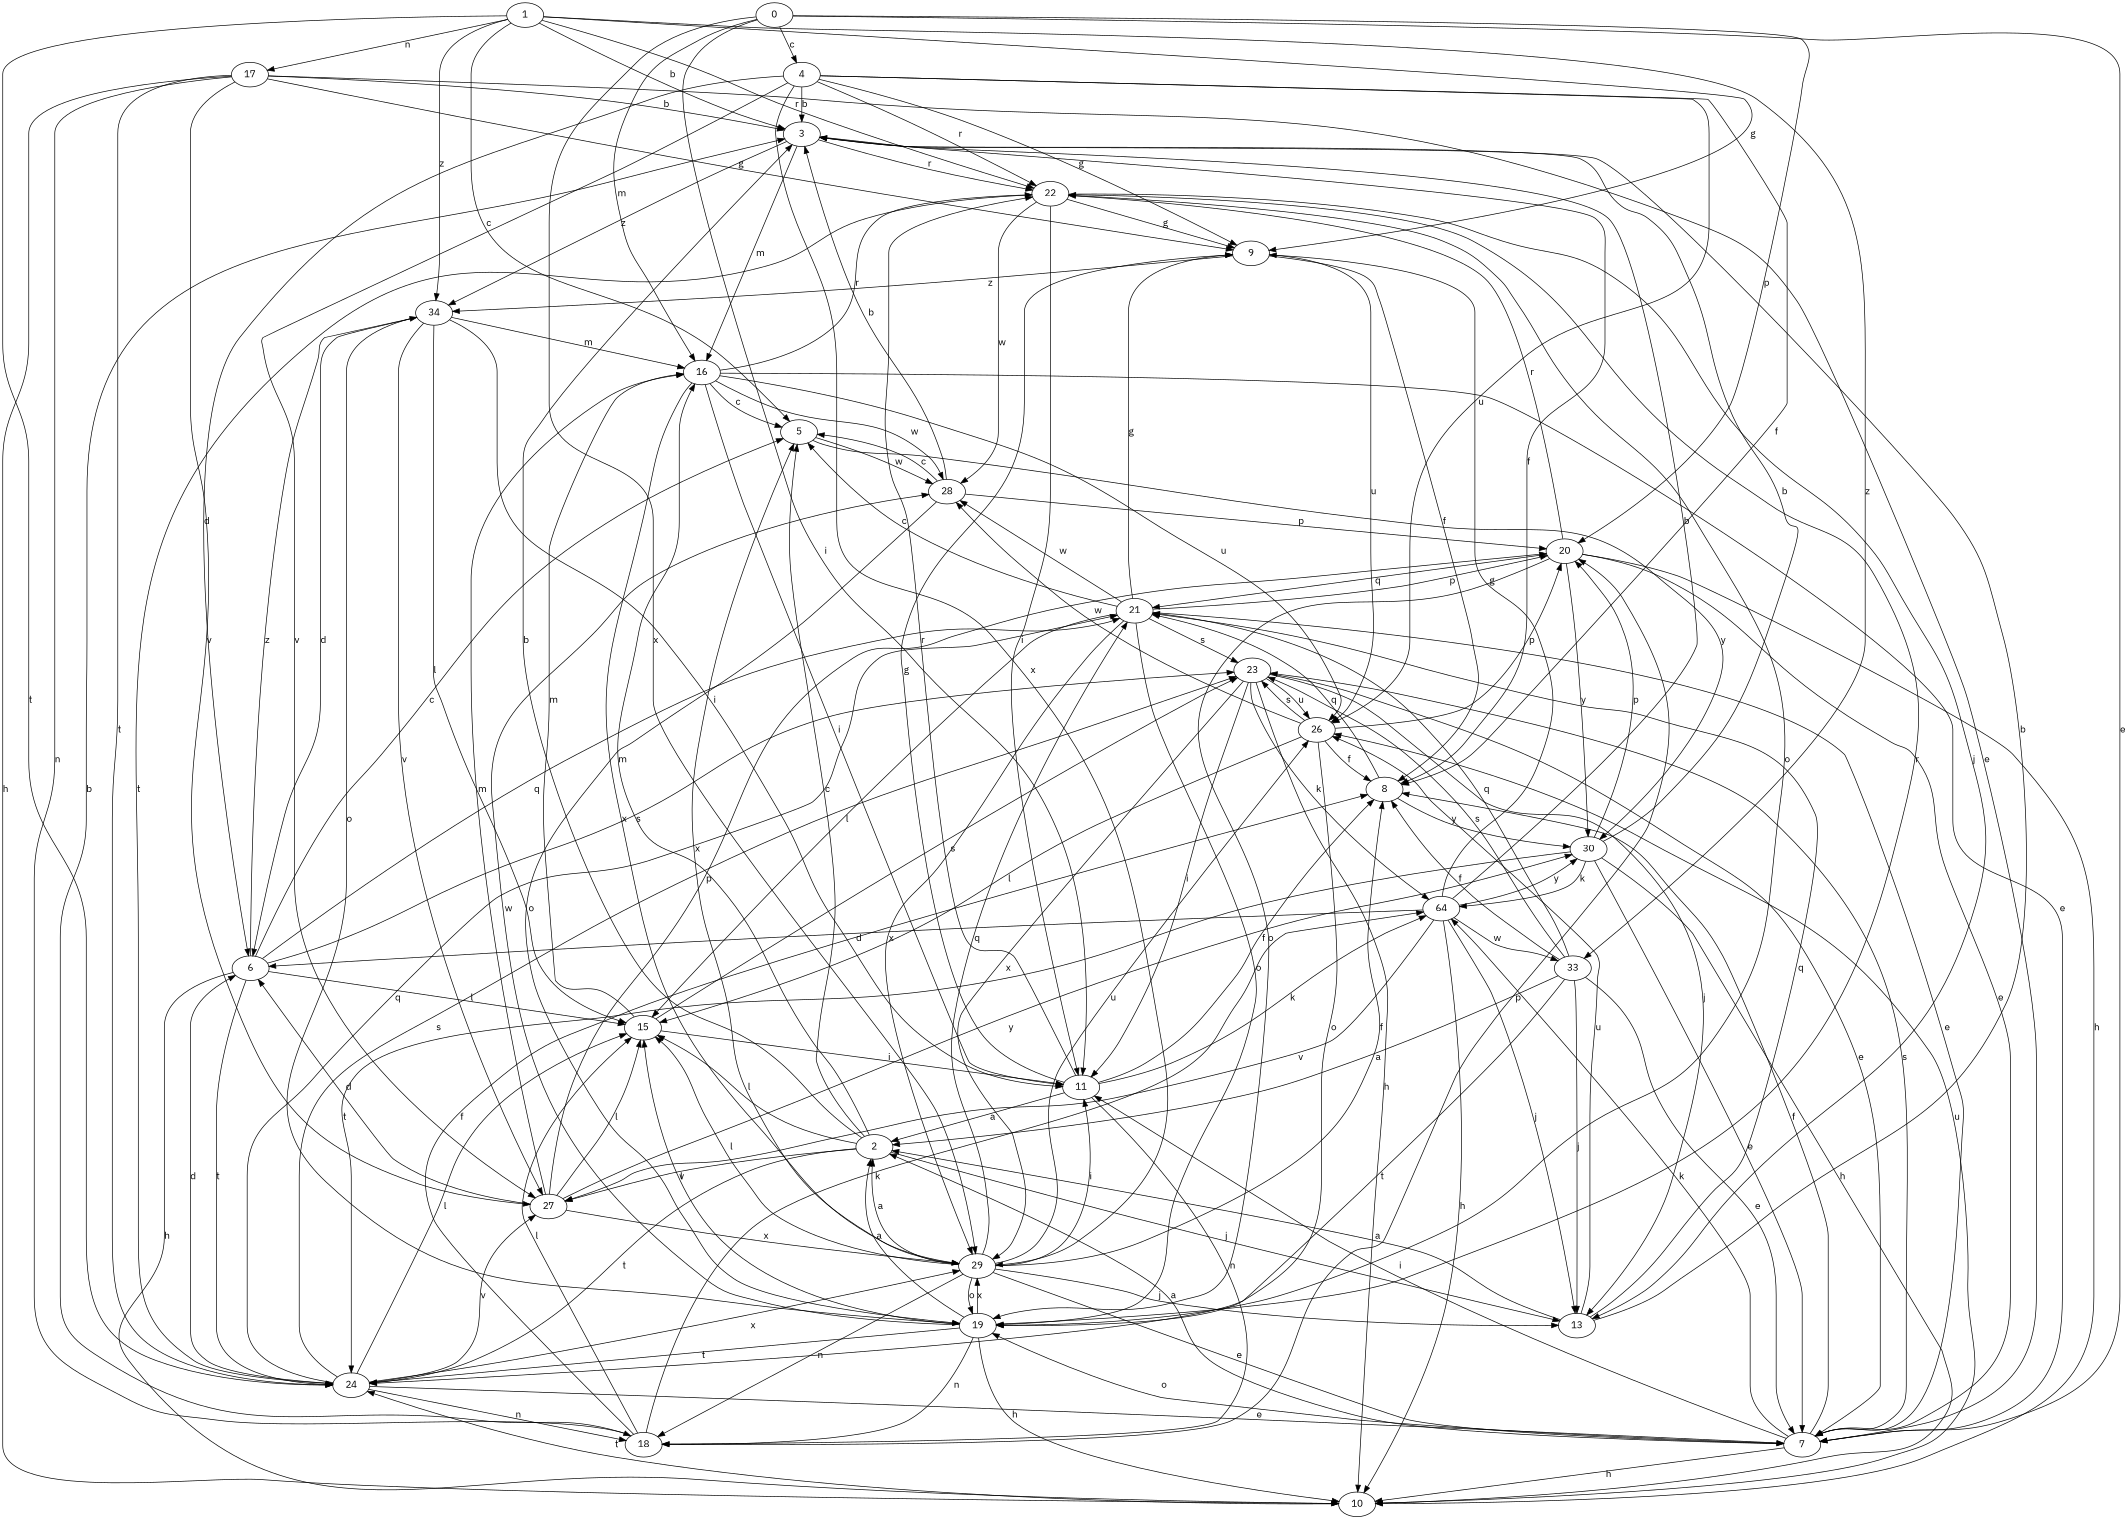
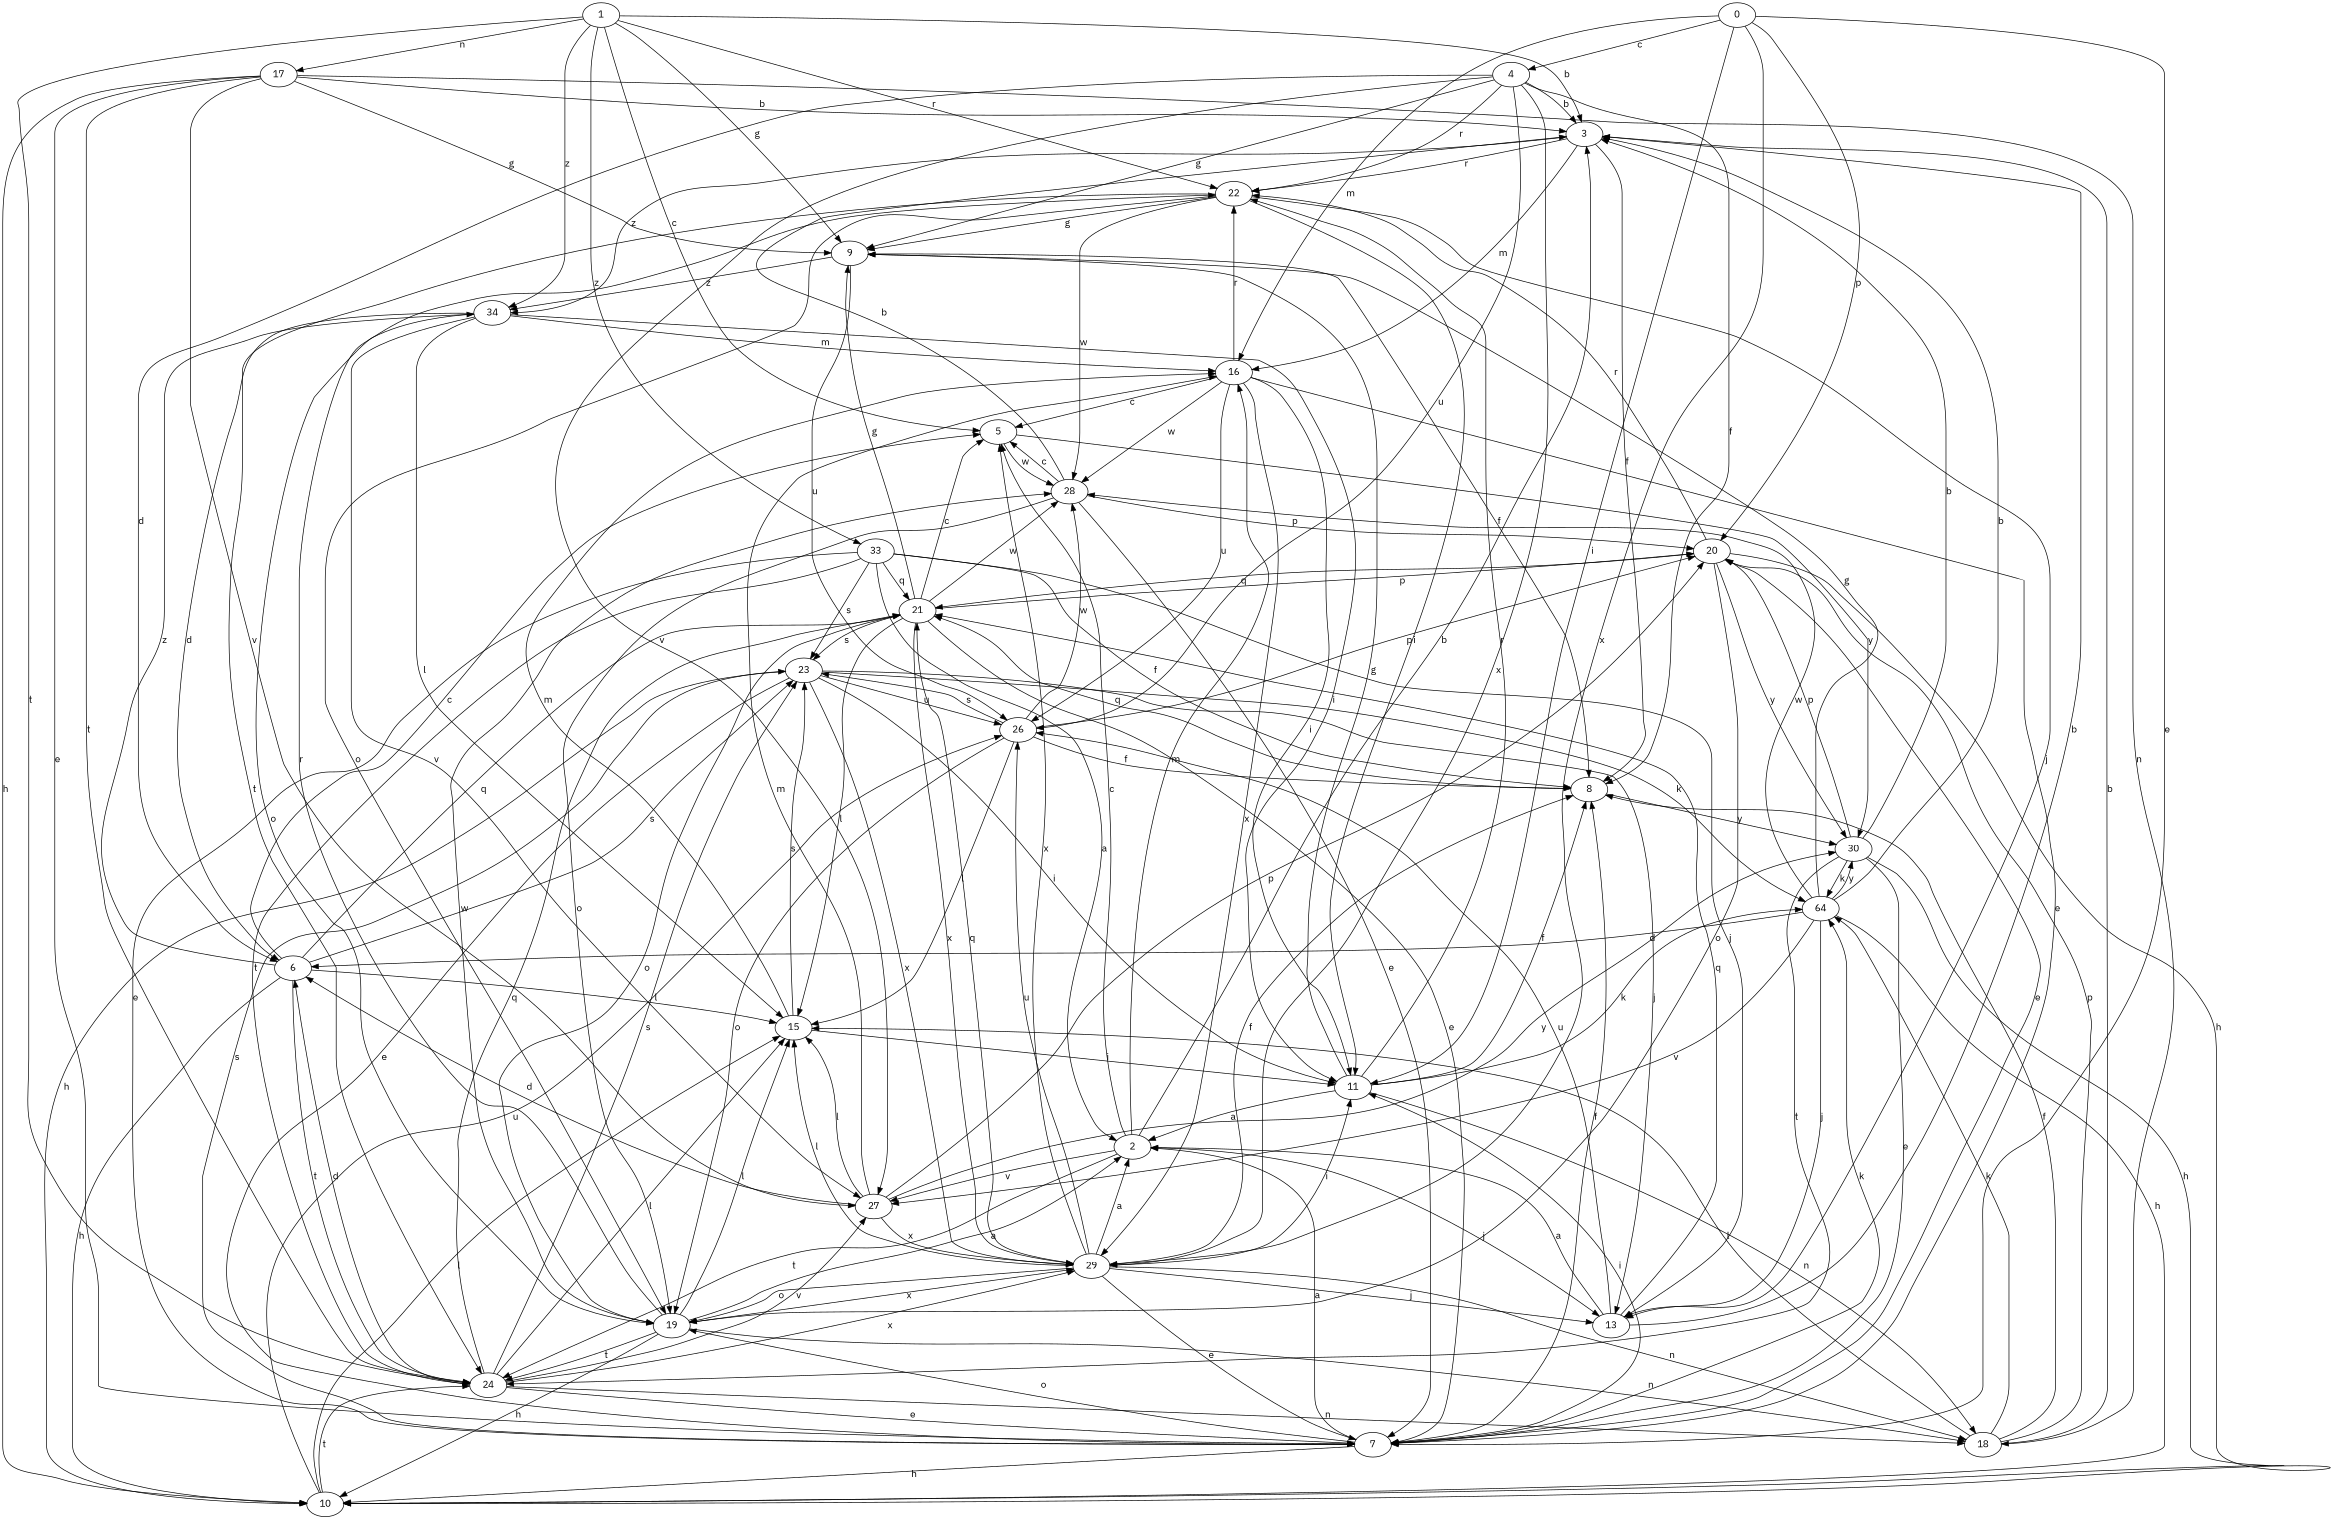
edge "28" -> "7": added, label "e"
edge "64" -> "33": now "64" -> "28"
edge "2" -> "15": now "10" -> "15"
